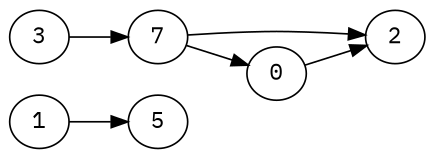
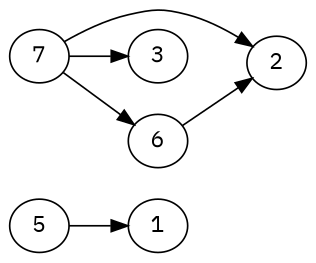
edge "3" -> "7": reversed
node "0": label "0" -> "6"
edge "1" -> "5": reversed
